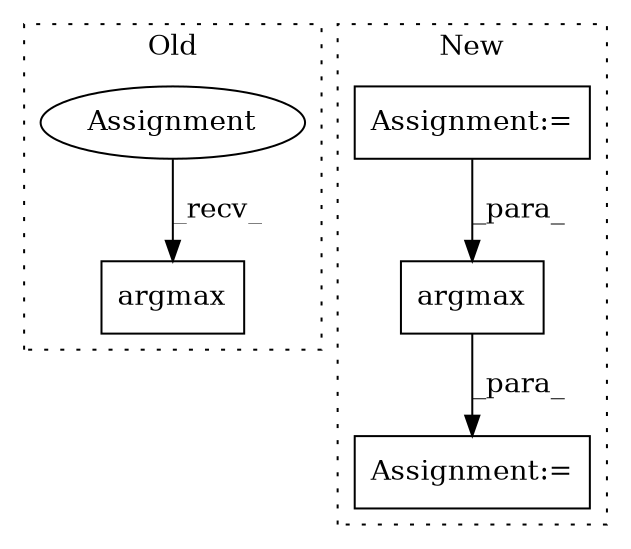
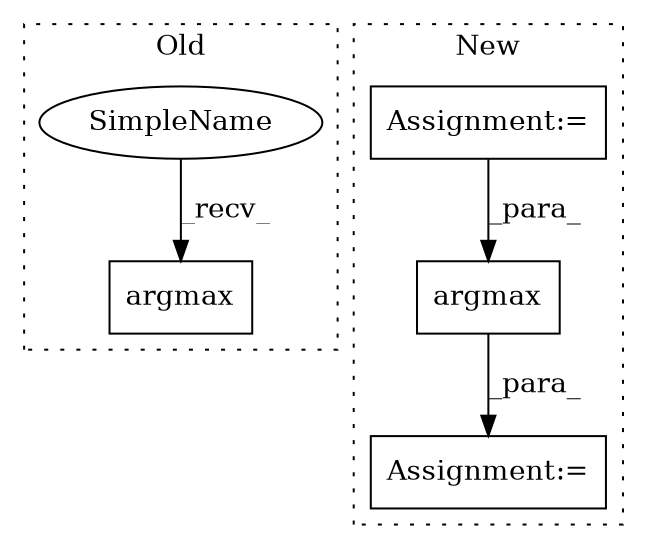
node "Assignment": label "Assignment" -> "SimpleName"
